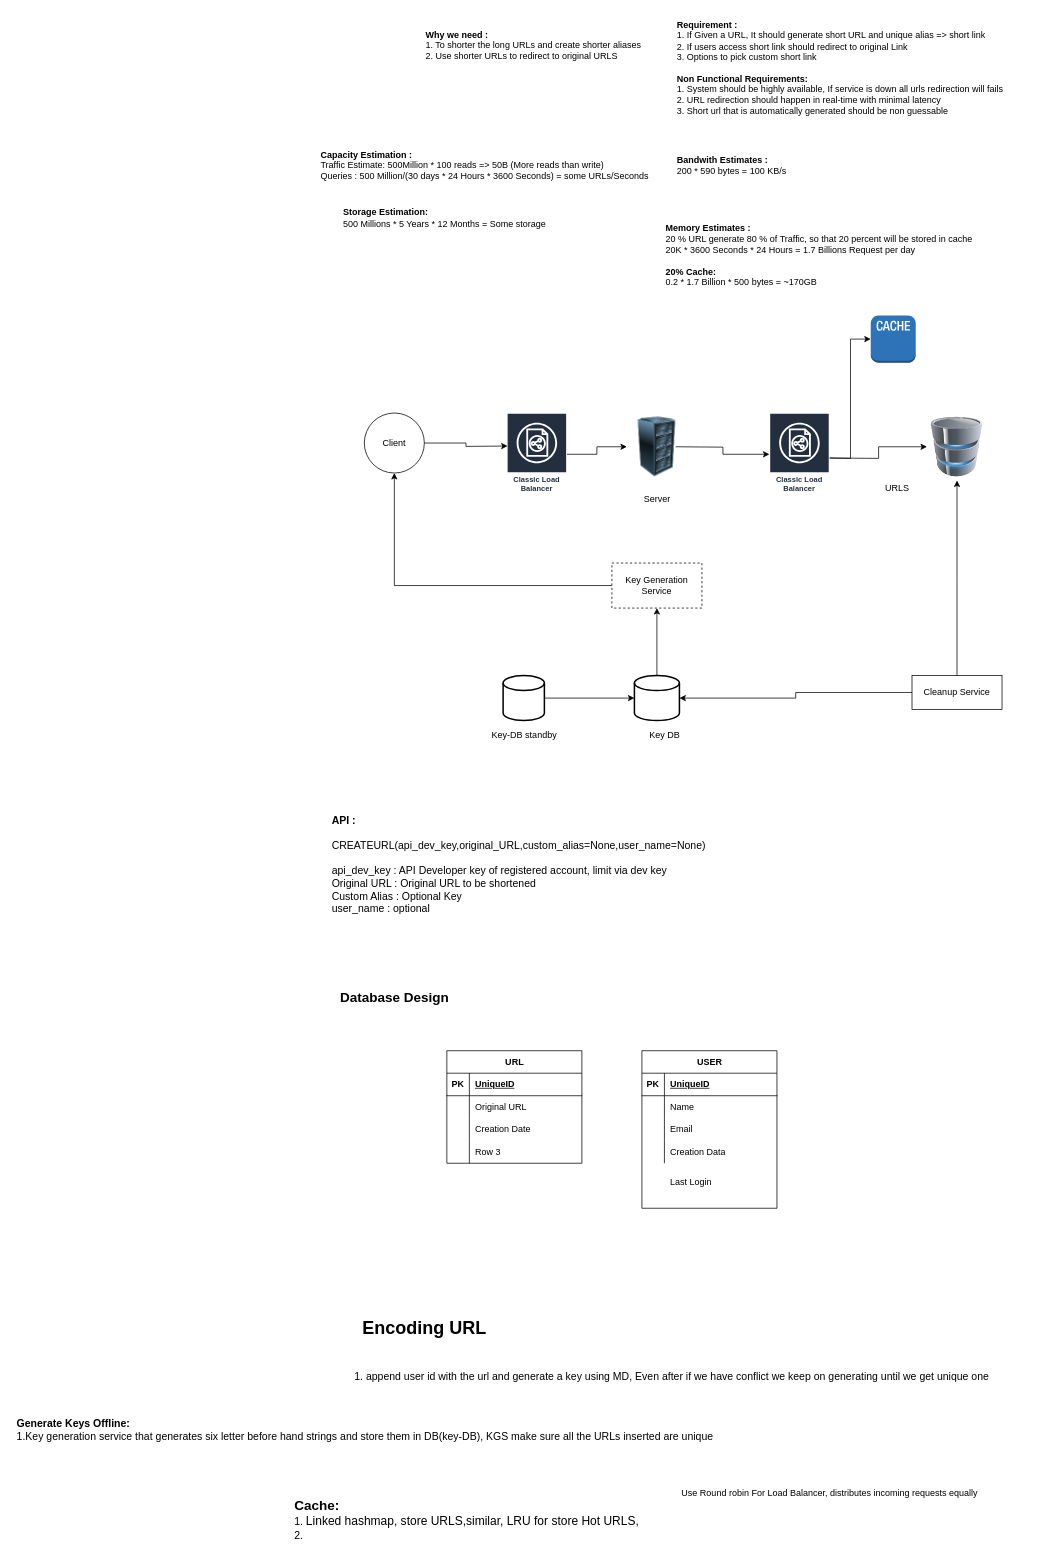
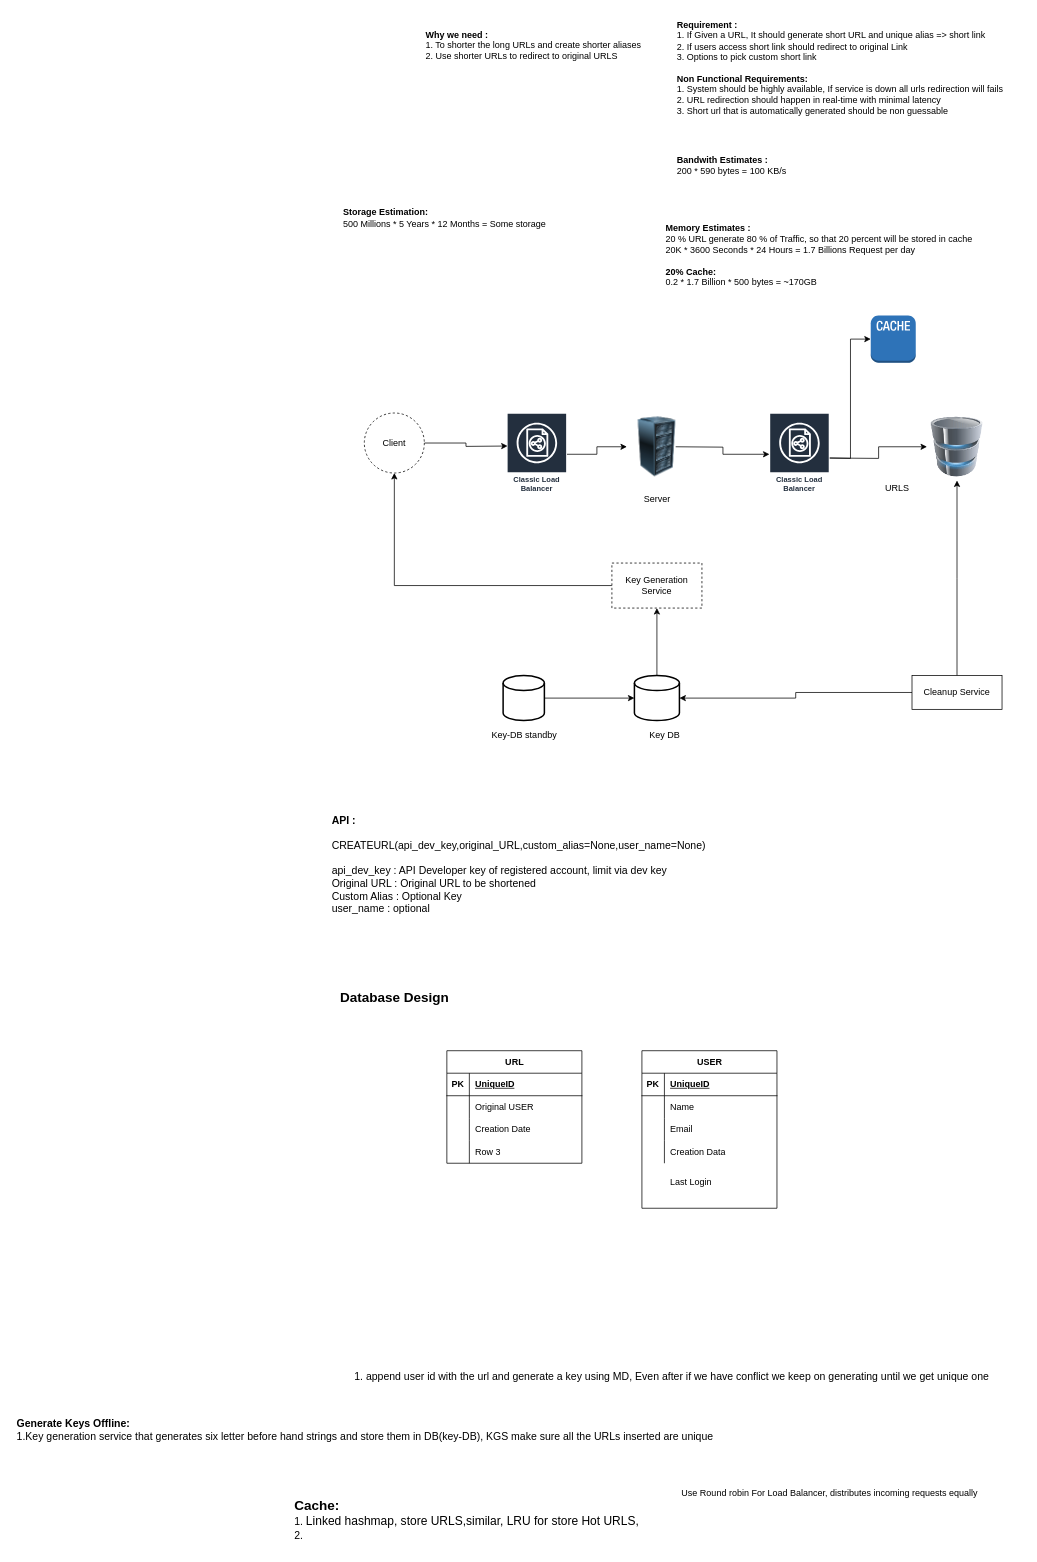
node "Capacity Estimation : Traffic Estimate: 500Million * 100 reads => 50B (More reads than write) Queries : 500 Million/(30 days * 24 Hours * 3600 Seconds) = some URLs/Seconds": removed
node "Client": style solid -> dashed
node "Original URL": label "Original URL" -> "Original USER"
node "Encoding URL": removed
